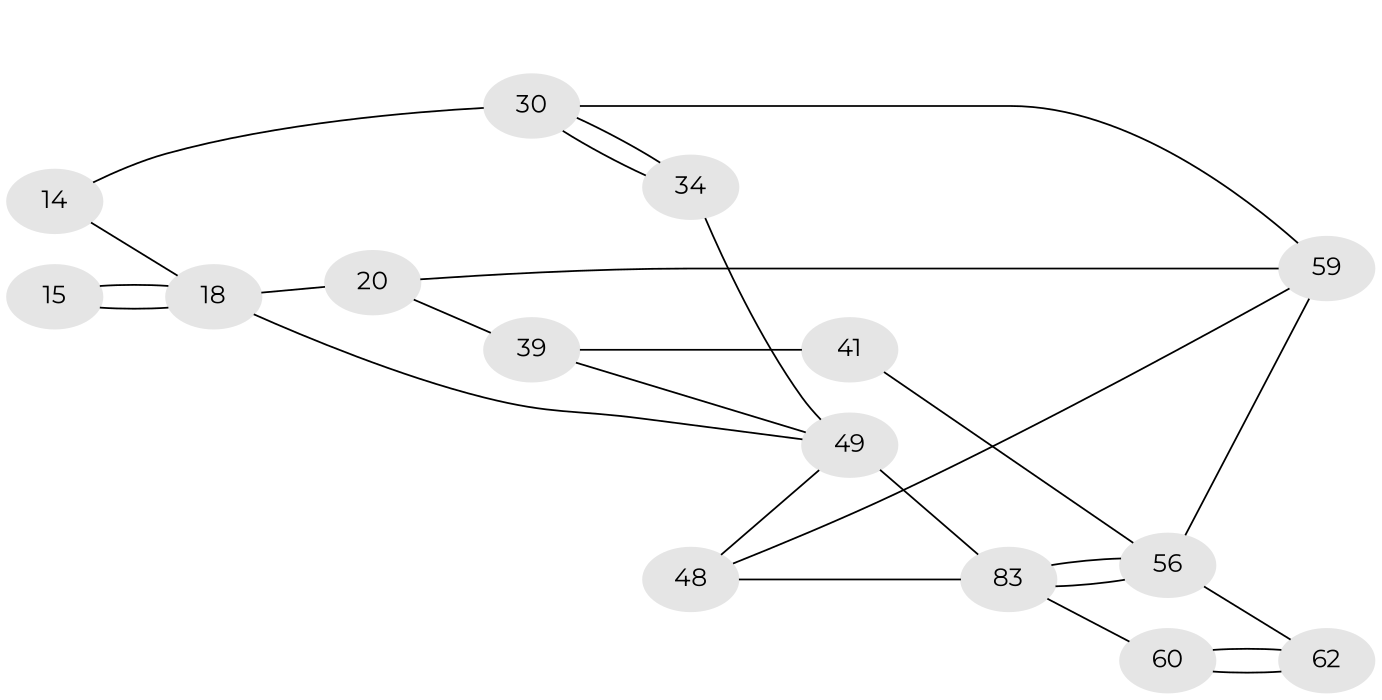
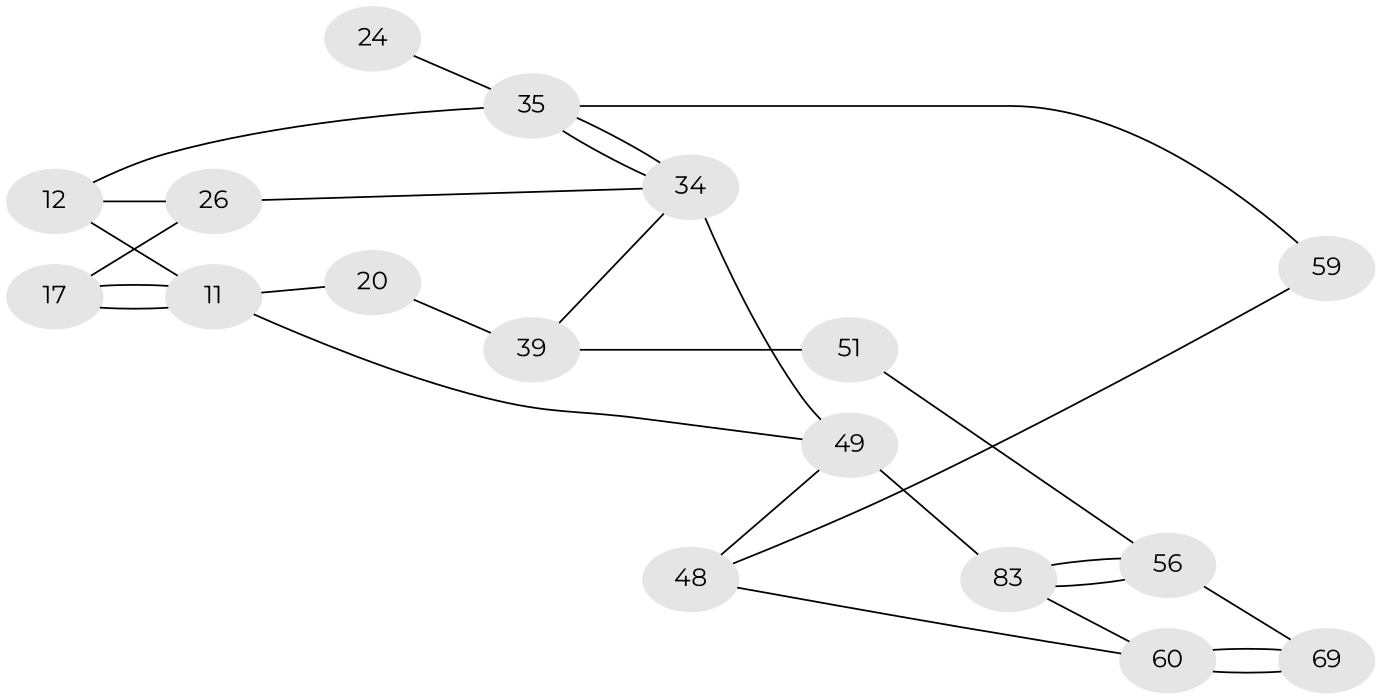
node "24": added
node "30": label "30" -> "35"
node "14": label "14" -> "12"
node "26": added
edge "59" -- "20": removed
node "15": label "15" -> "17"
node "18": label "18" -> "11"
node "41": label "41" -> "51"
edge "39" -- "49": now "39" -- "34"
edge "59" -- "56": removed
edge "48" -- "83": now "48" -- "60"
node "62": label "62" -> "69"
